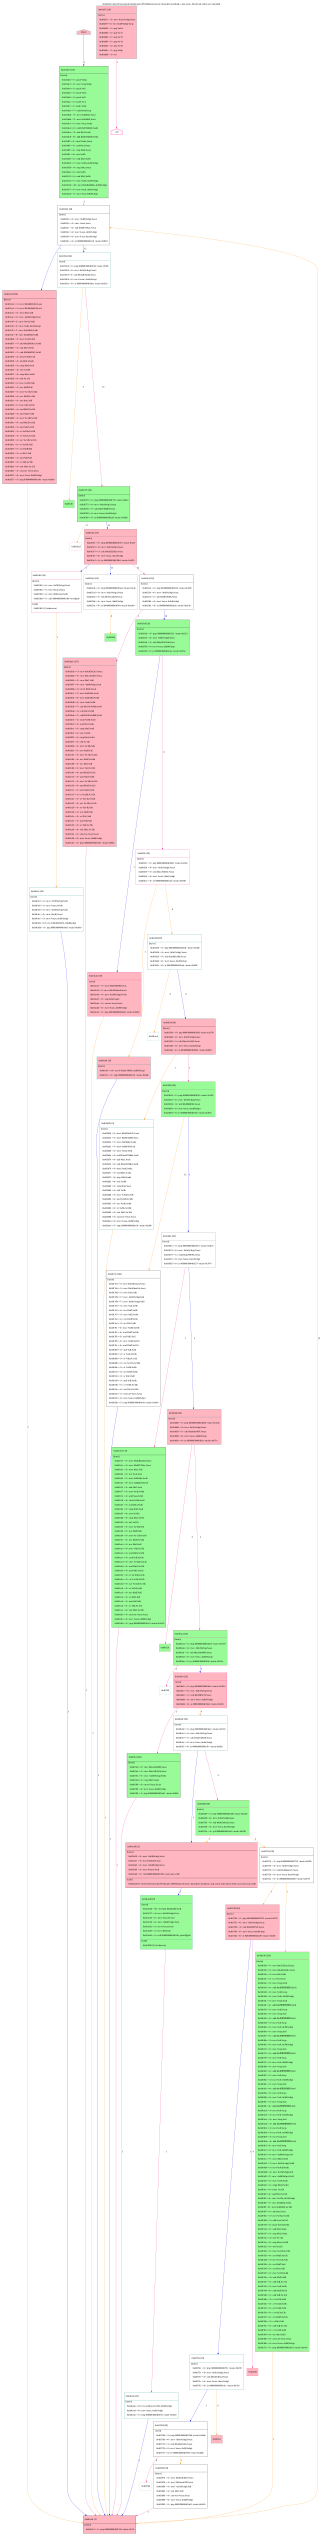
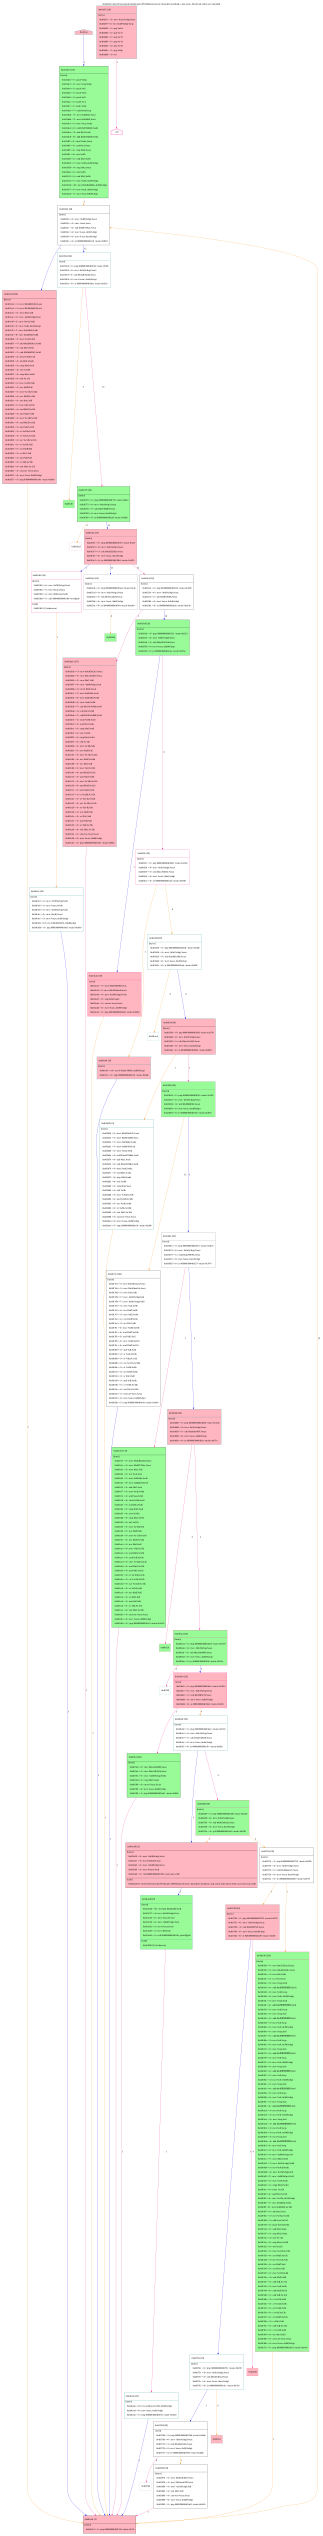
node "Entry": label "Entry" -> "Desktop"
